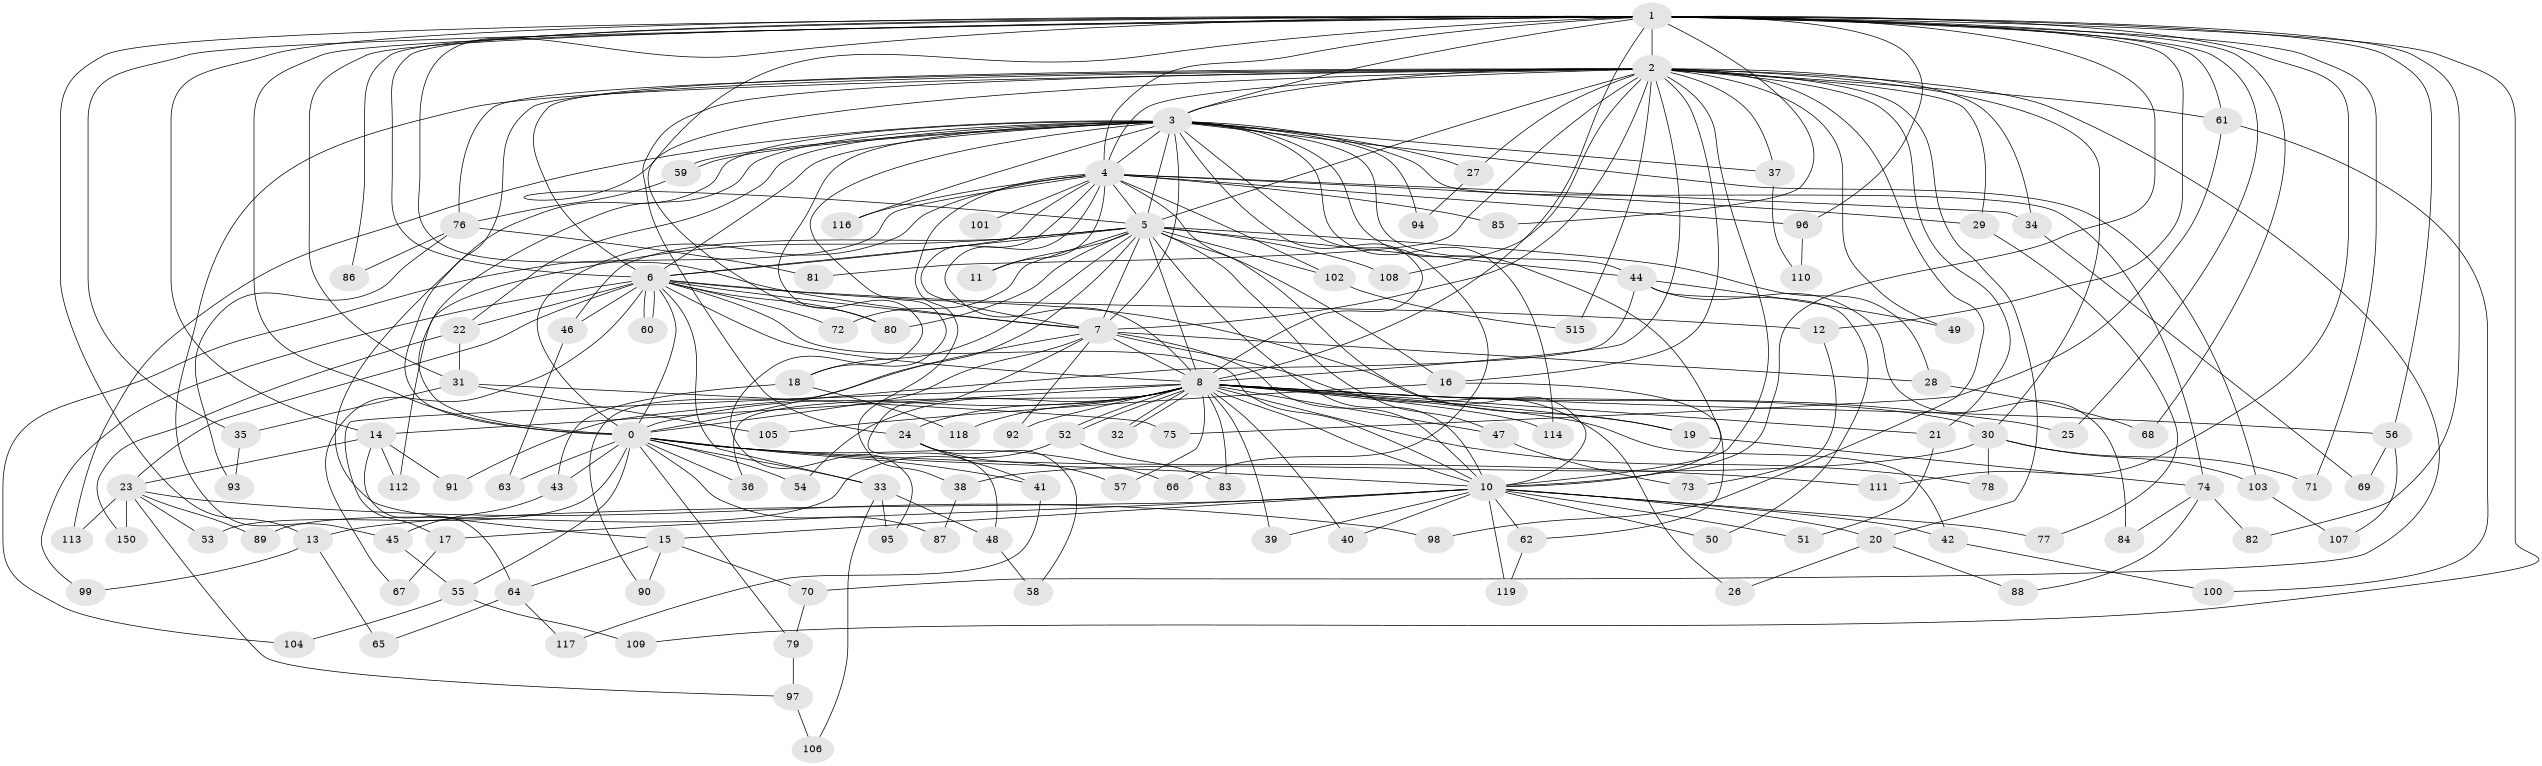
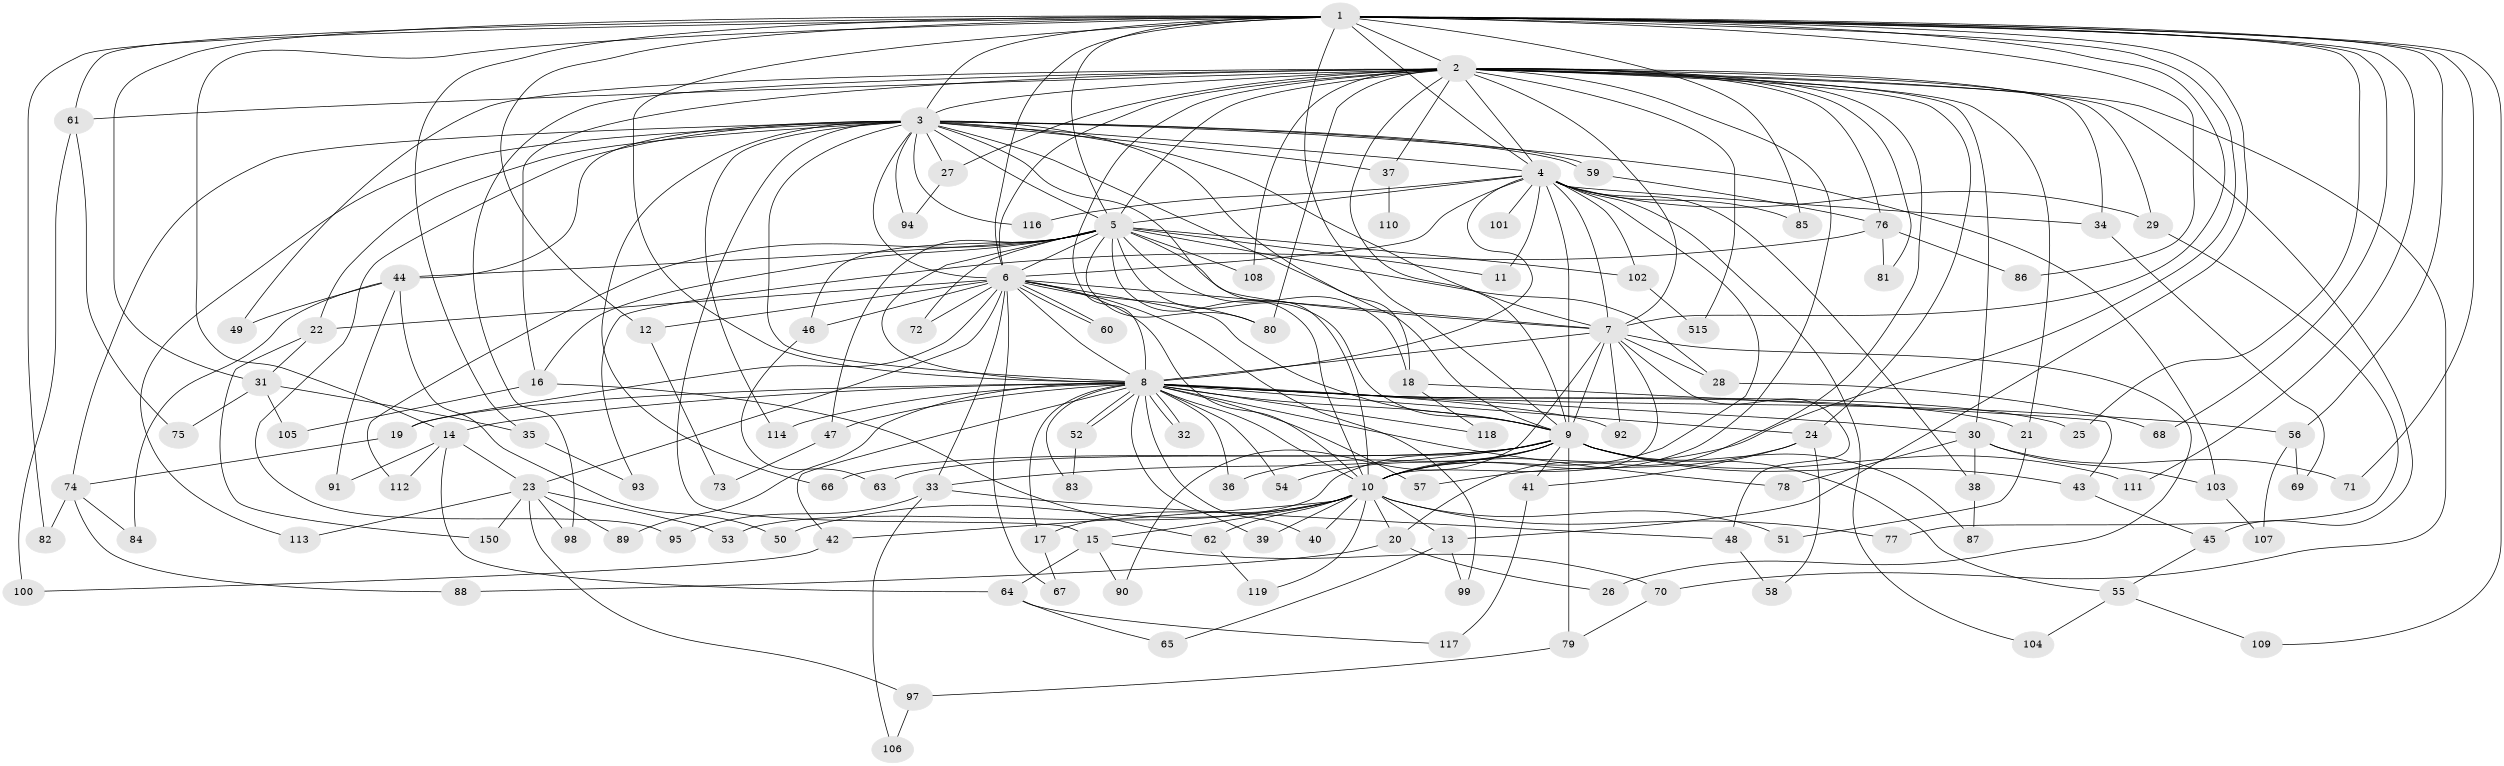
node "96": removed
node "0": label "0" -> "9"
edge "52" -- "89": now "8" -- "89"
